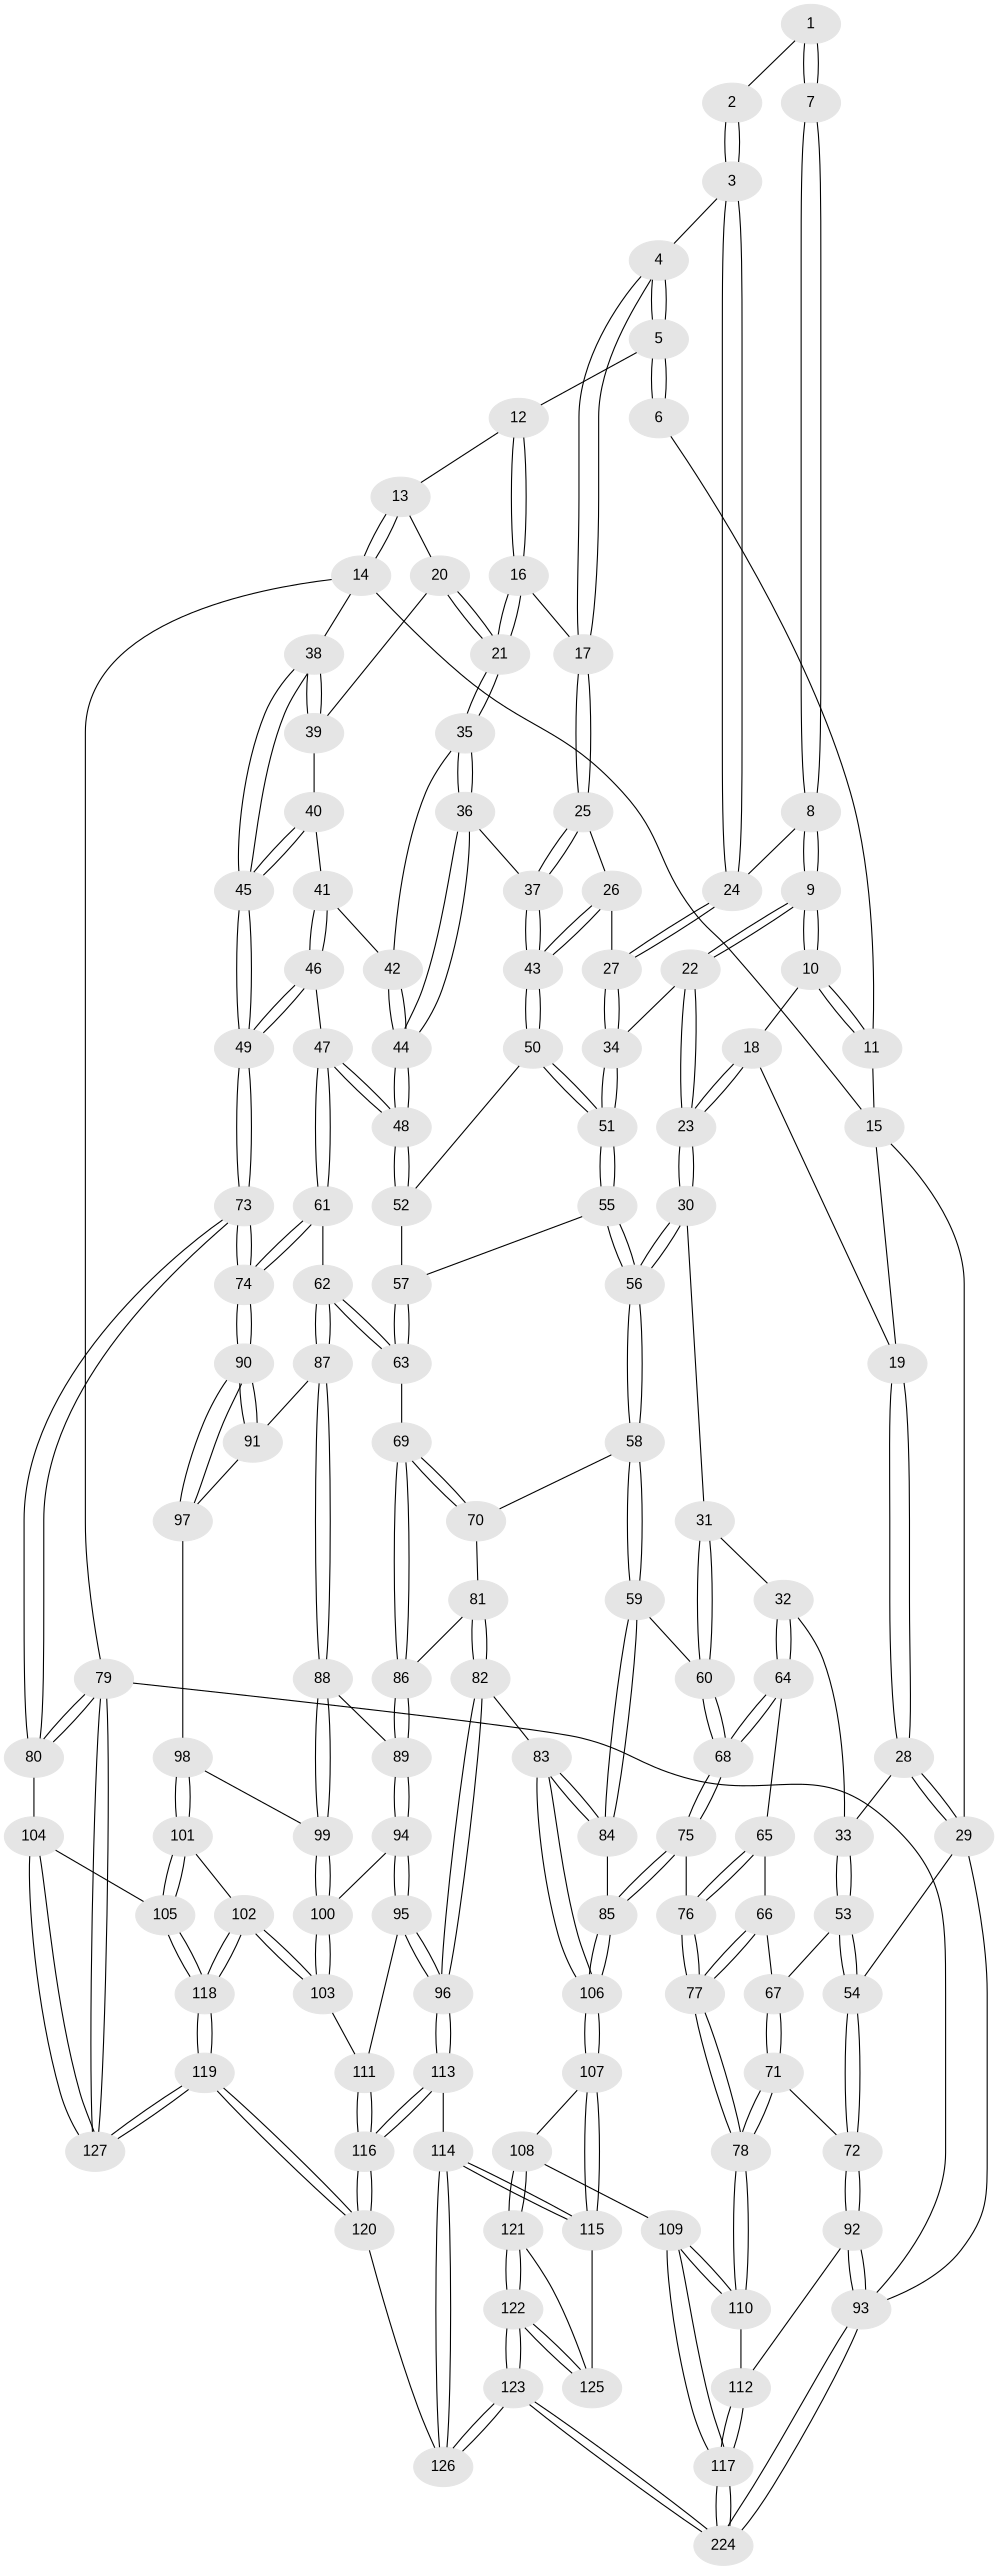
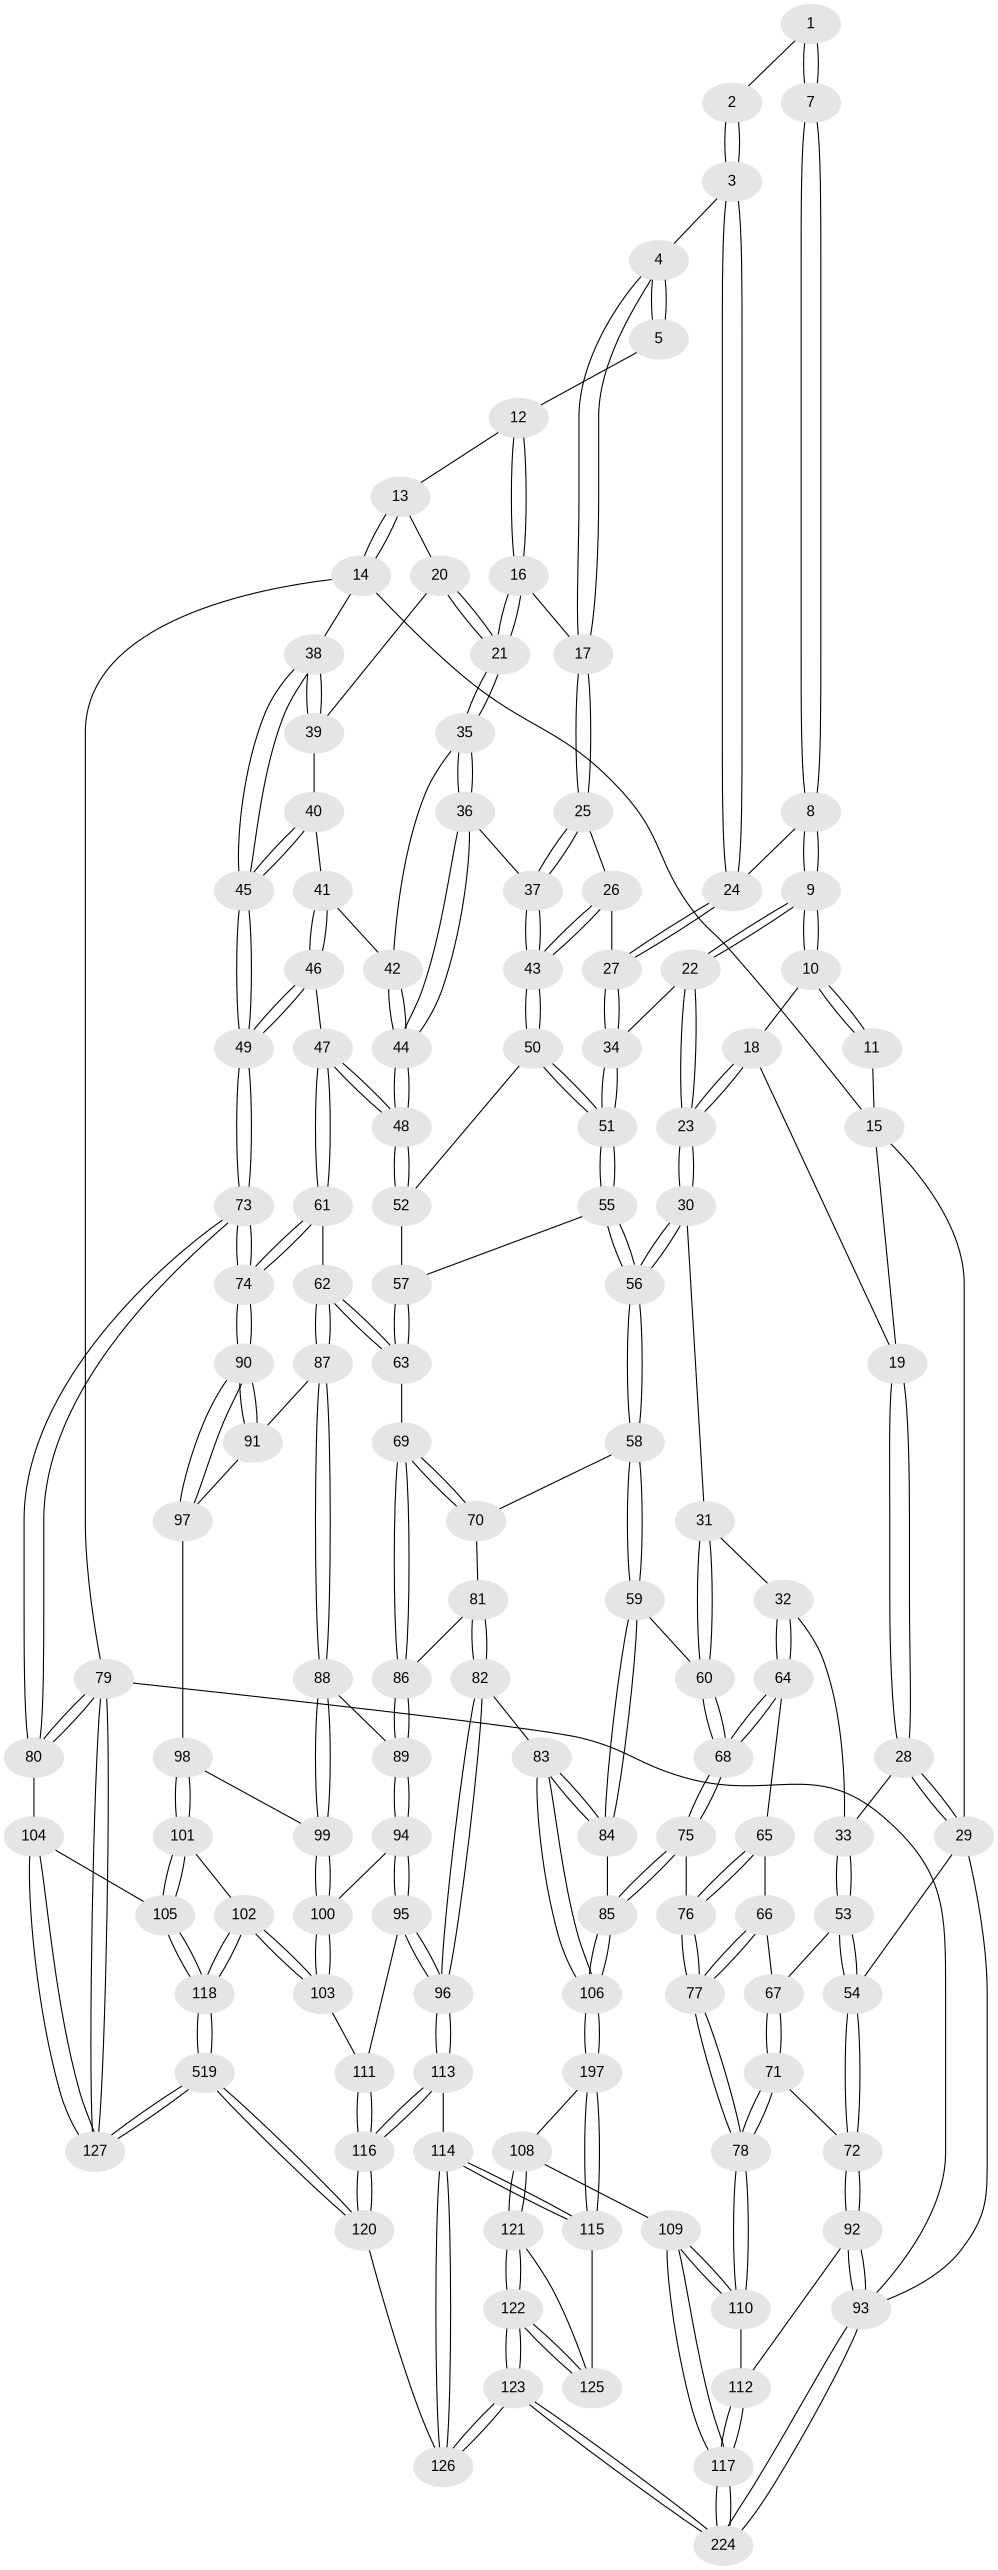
node "6": removed
node "119": label "119" -> "519"
node "107": label "107" -> "197"
